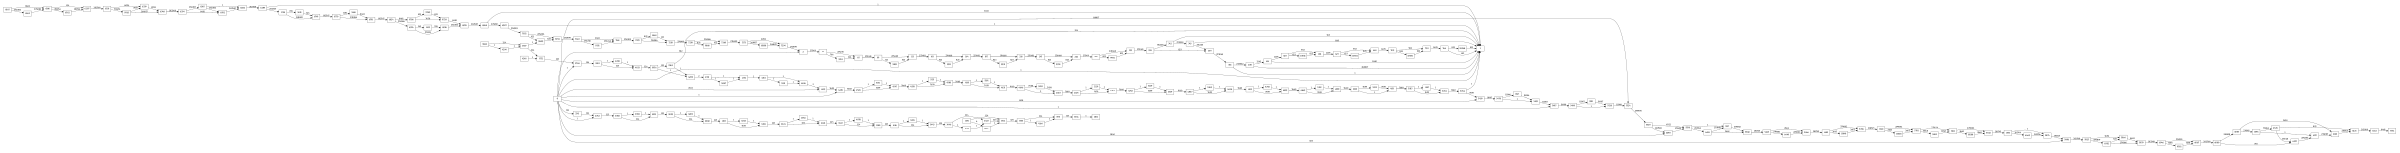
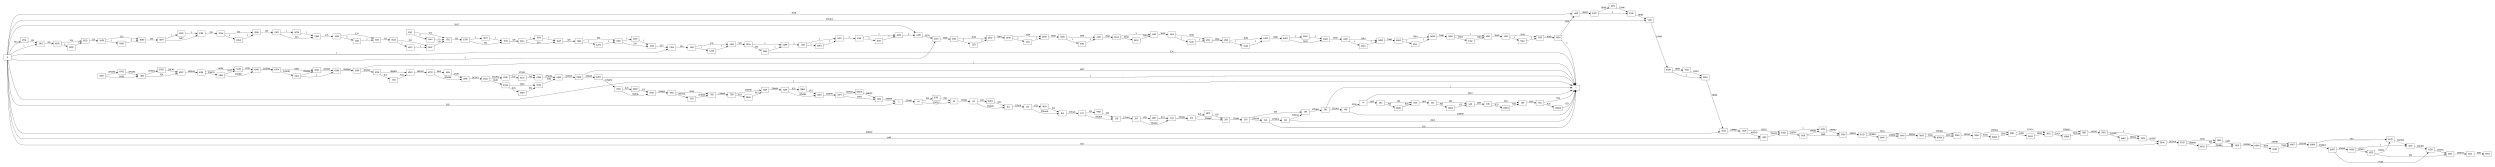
node "3665": added
edge "3707" -> "9809": now "3707" -> "4248"
edge "0" -> "5497": label "1" -> "272062"
